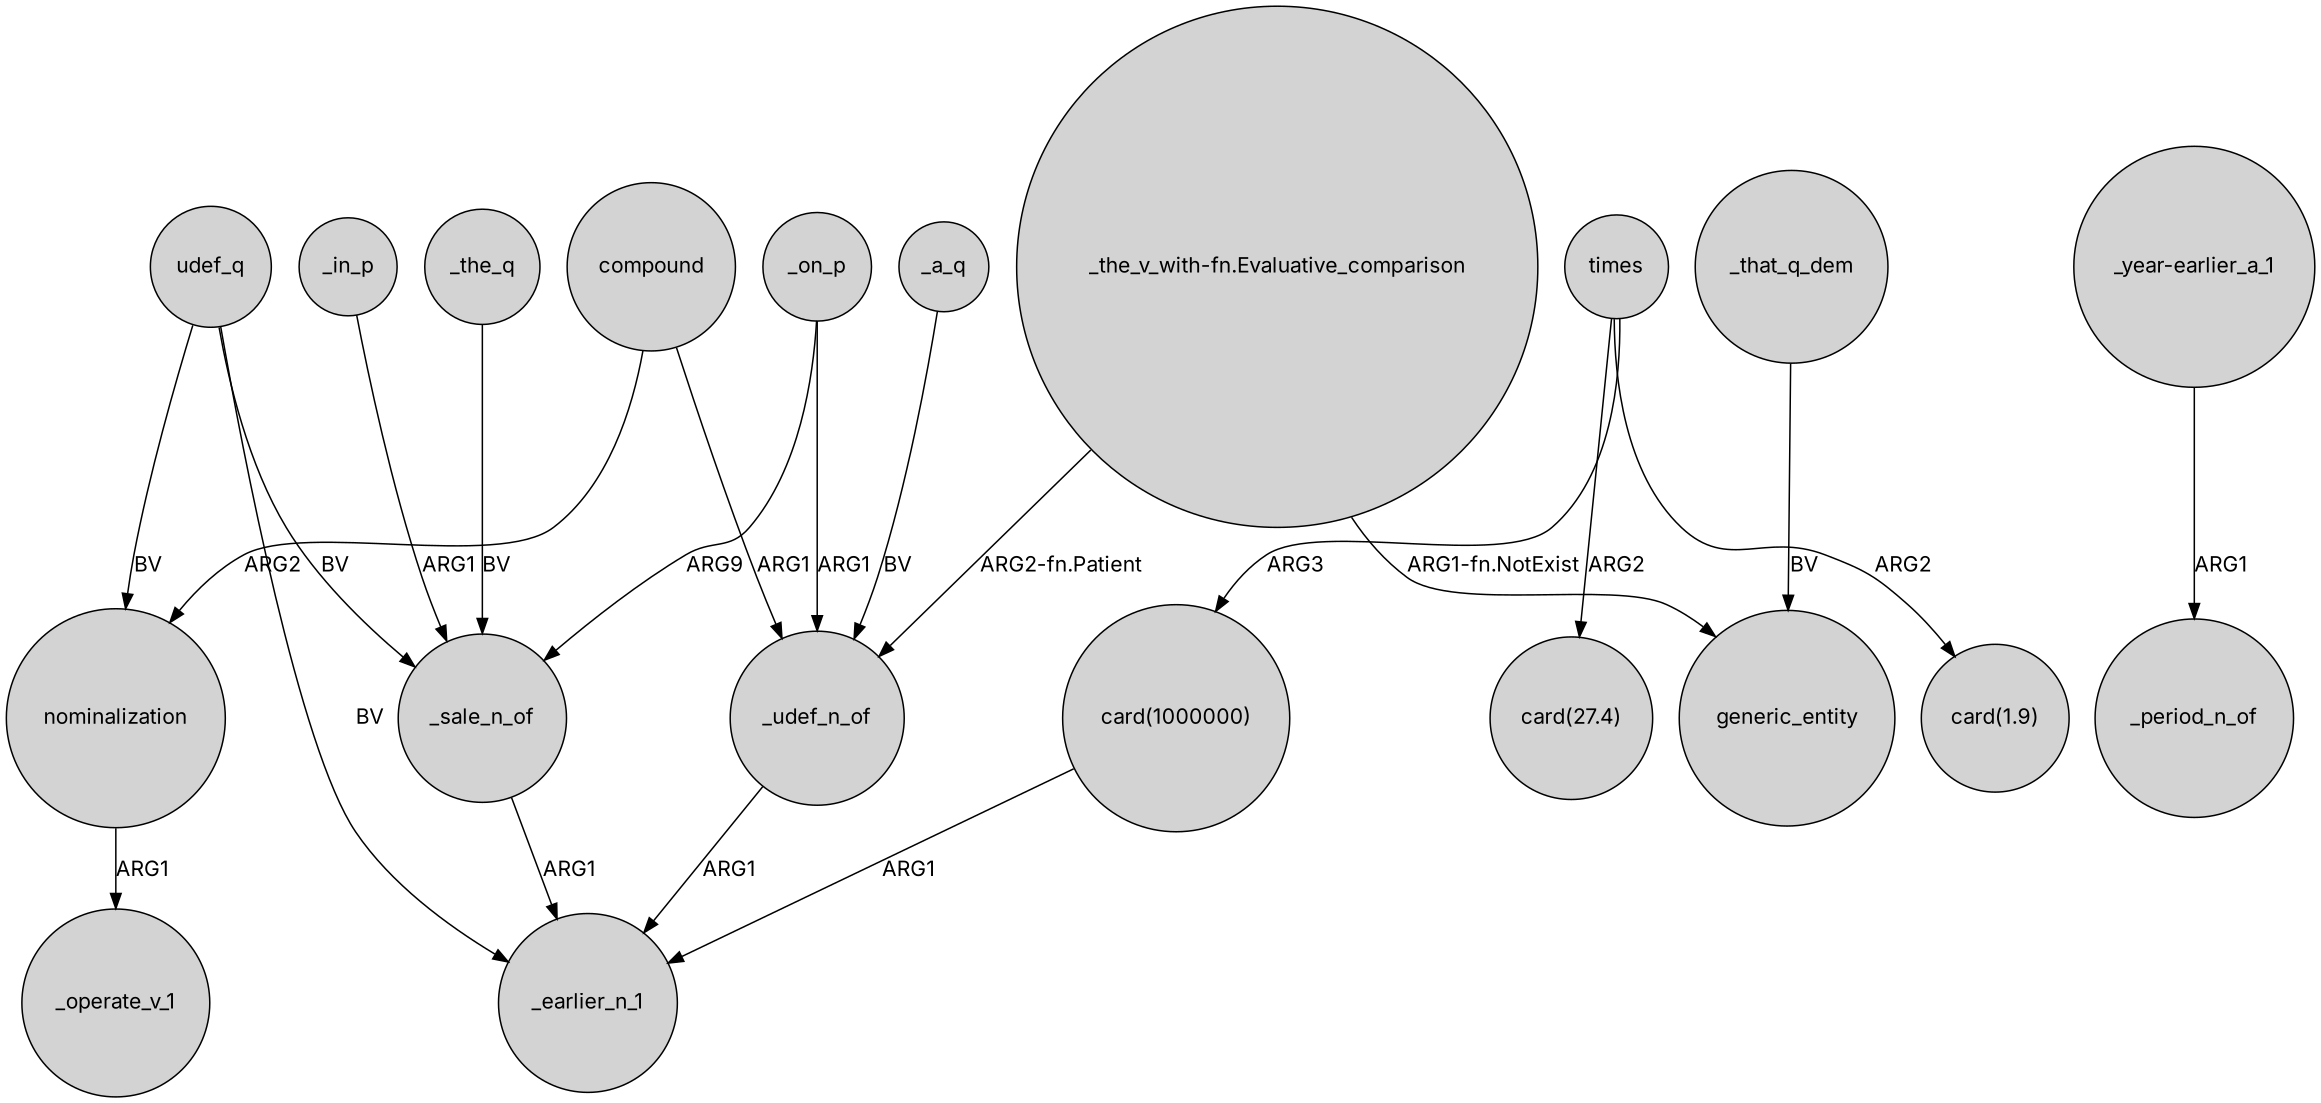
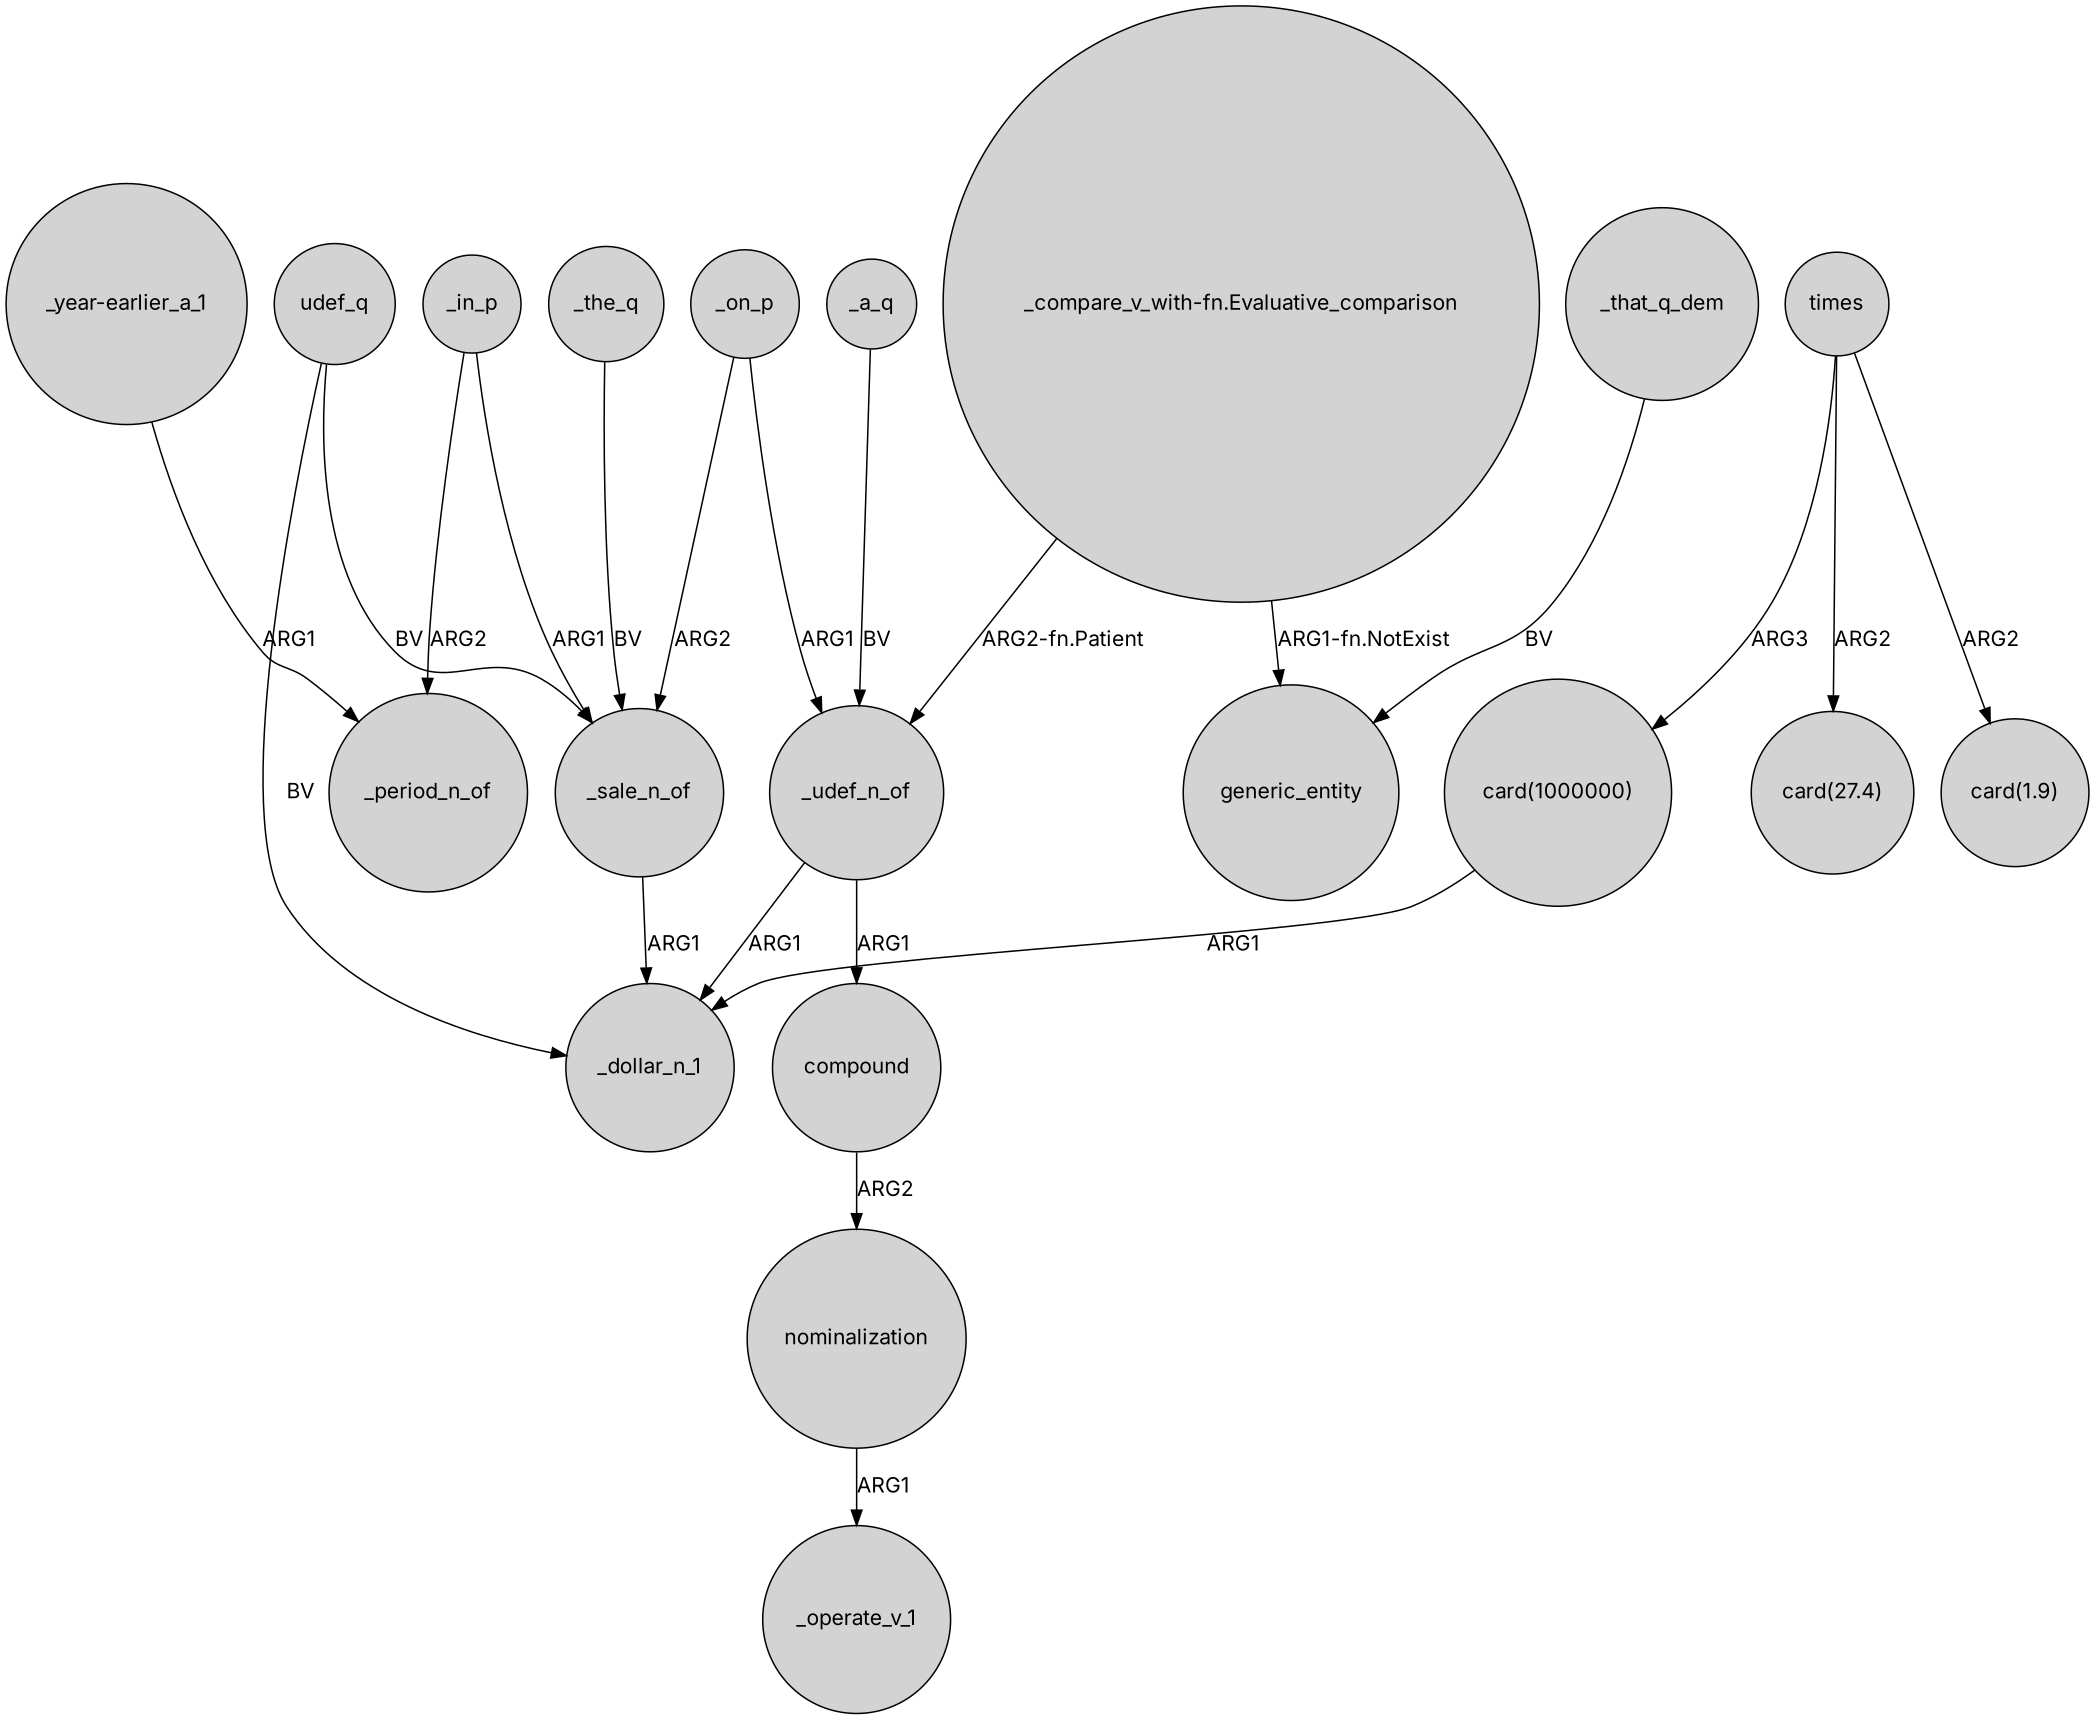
node "_the_v_with-fn.Evaluative_comparison": label "_the_v_with-fn.Evaluative_comparison" -> "_compare_v_with-fn.Evaluative_comparison"
edge "udef_q" -> "nominalization": removed, label "BV"
edge "compound" -> "_udef_n_of": reversed
edge "_in_p" -> "_period_n_of": added, label "ARG2"
edge "_on_p" -> "_sale_n_of": label "ARG9" -> "ARG2"
node "_earlier_n_1": label "_earlier_n_1" -> "_dollar_n_1"
